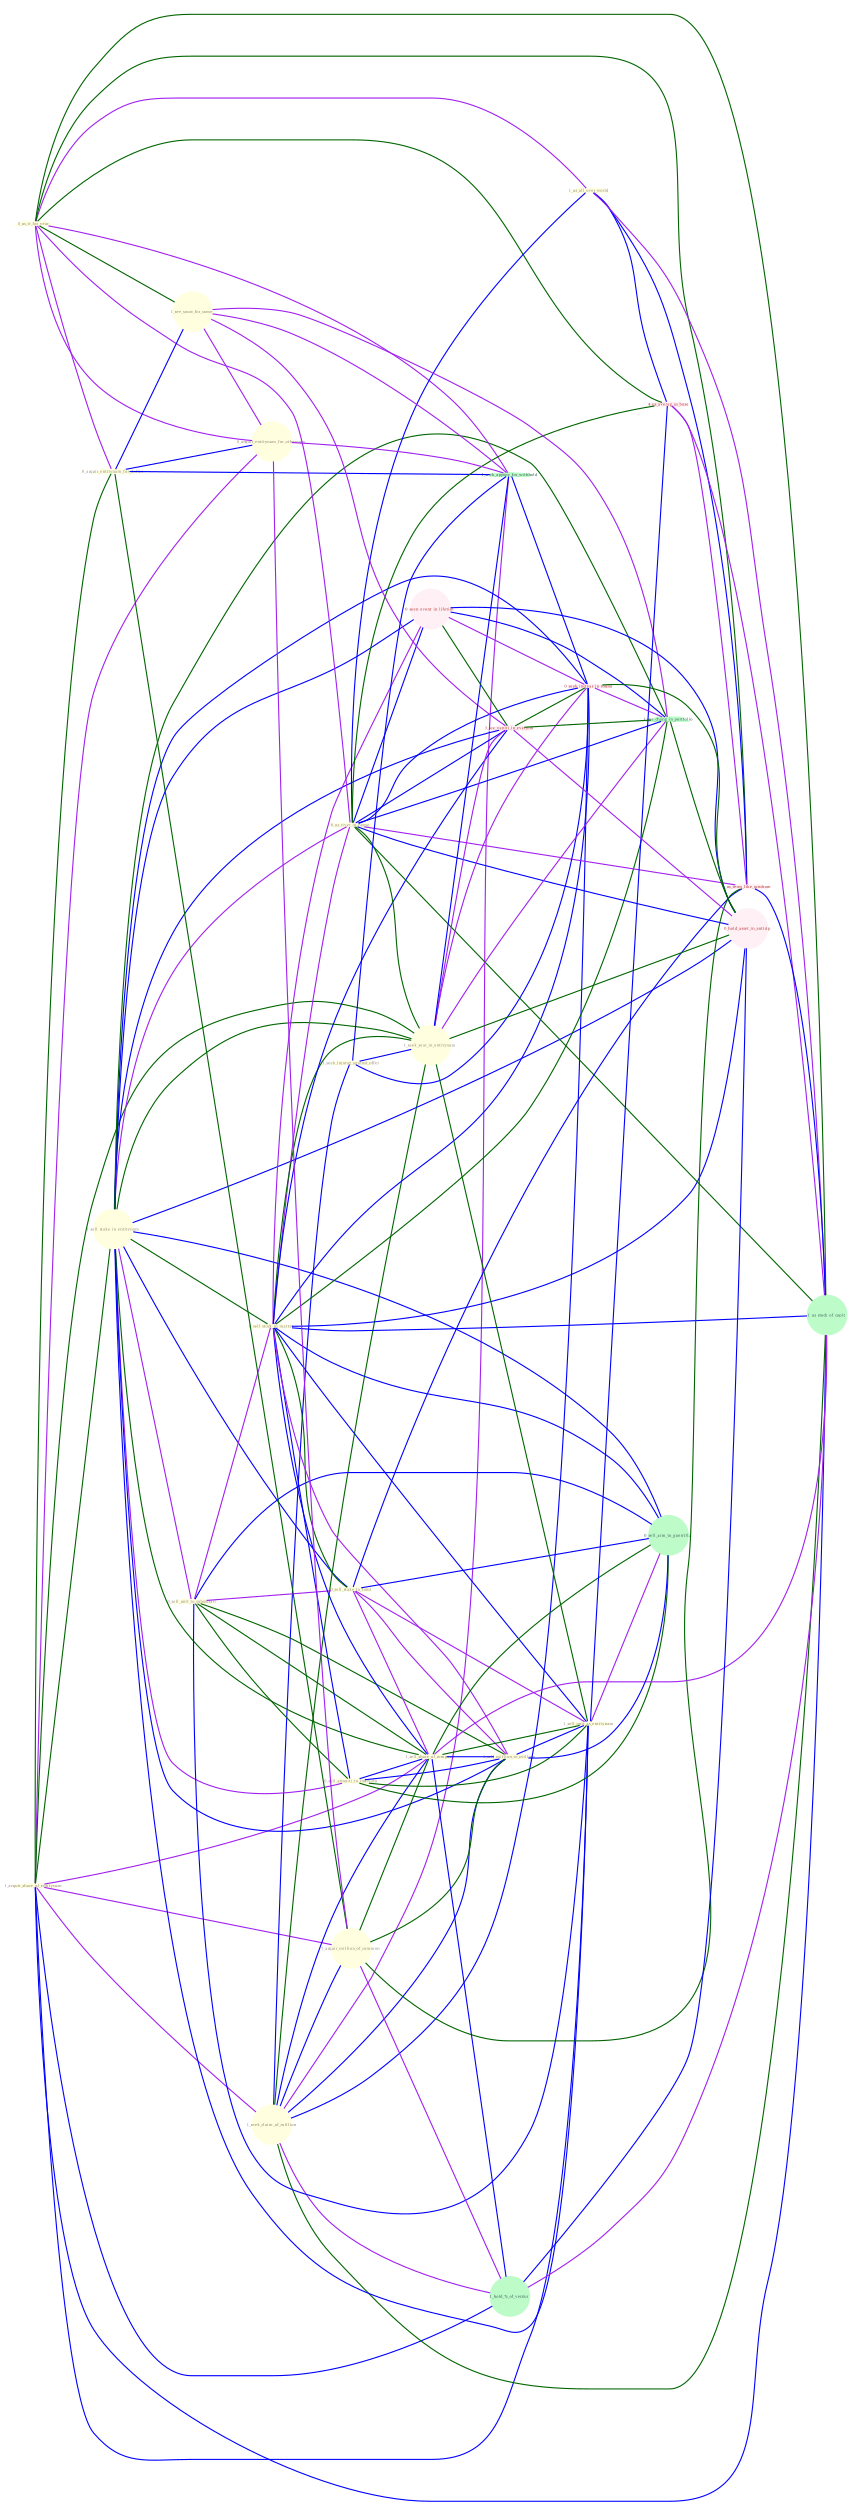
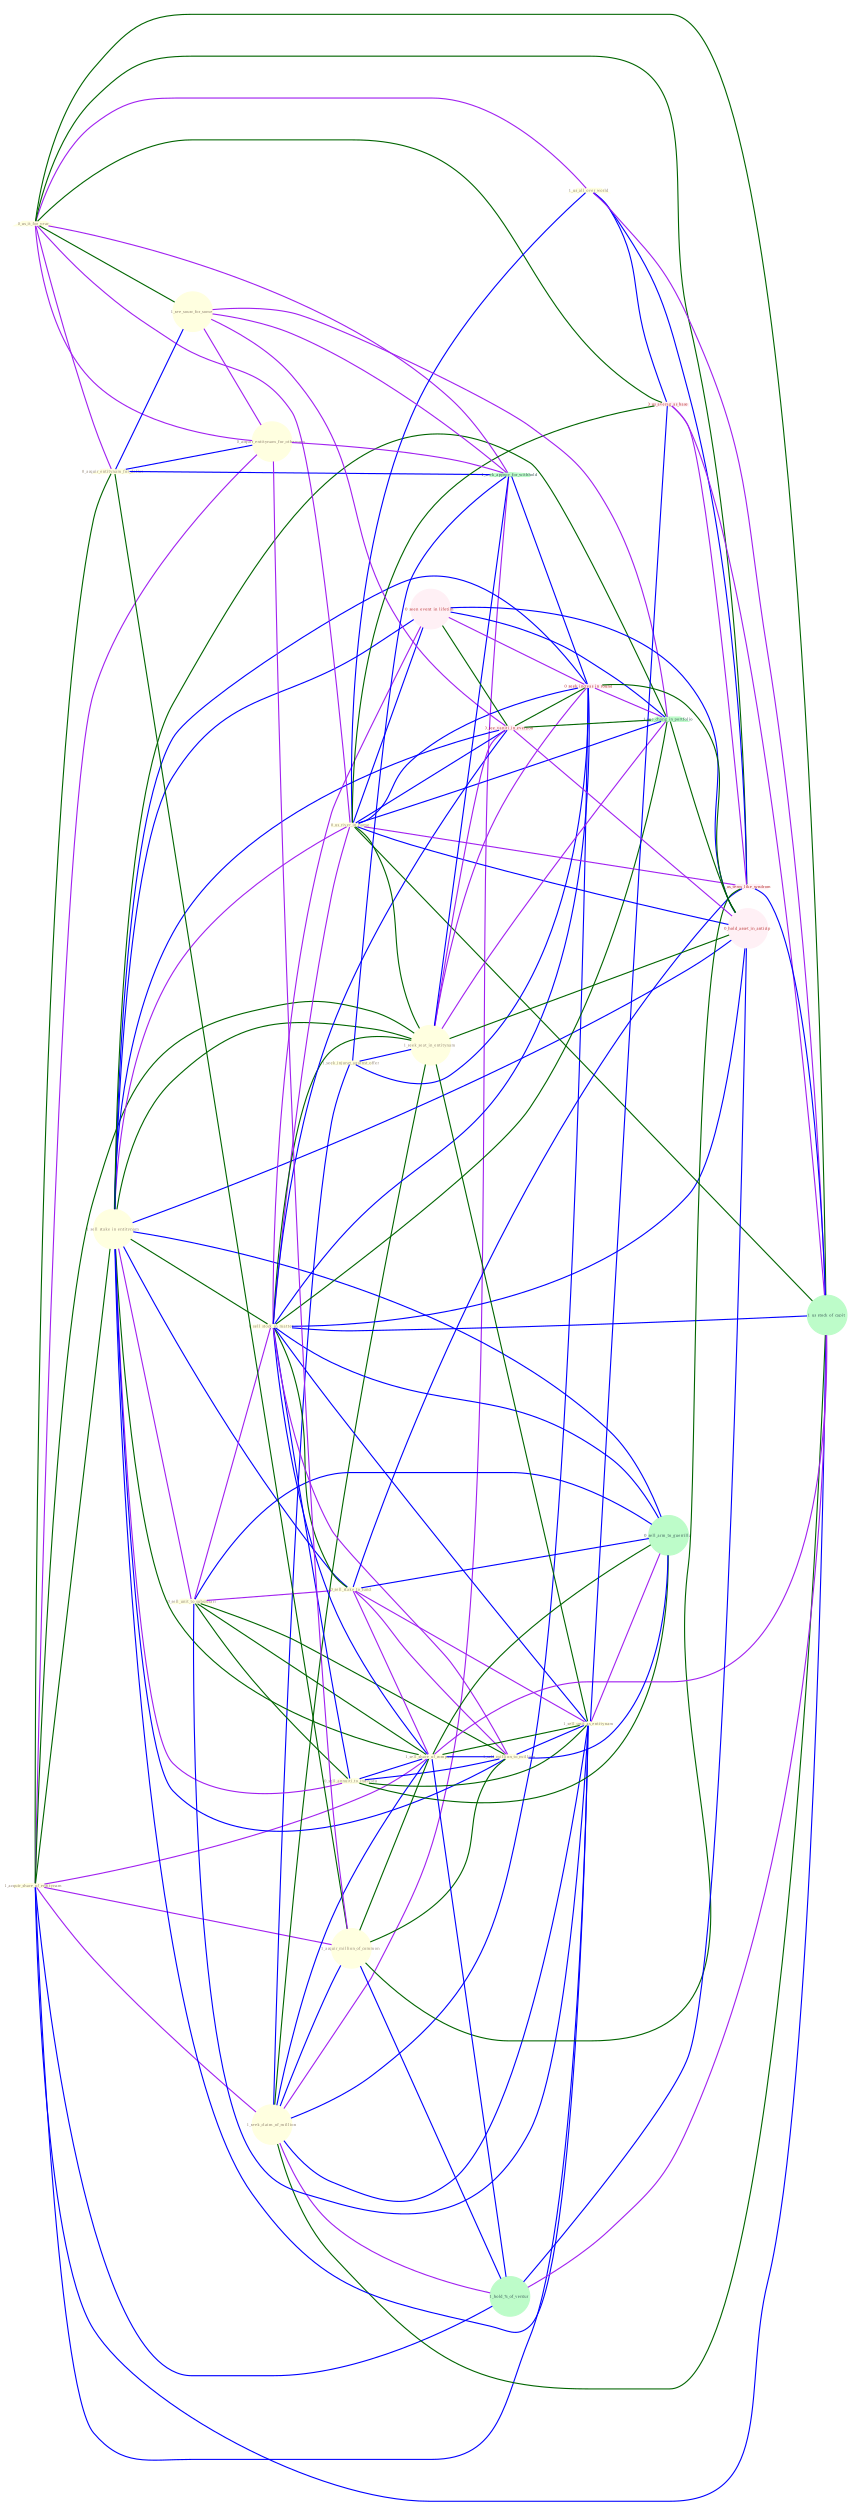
node "4_us_averag_as_base": label "4_us_averag_as_base" -> "0_us_averag_as_base"
edge "1_sell_million_to_million" -- "1_seek_claim_of_million": now "1_sell_unit_as_entitynam" -- "1_seek_claim_of_million"
edge "1_acquir_million_of_common" -- "1_hold_%_of_ventur": color purple -> blue
